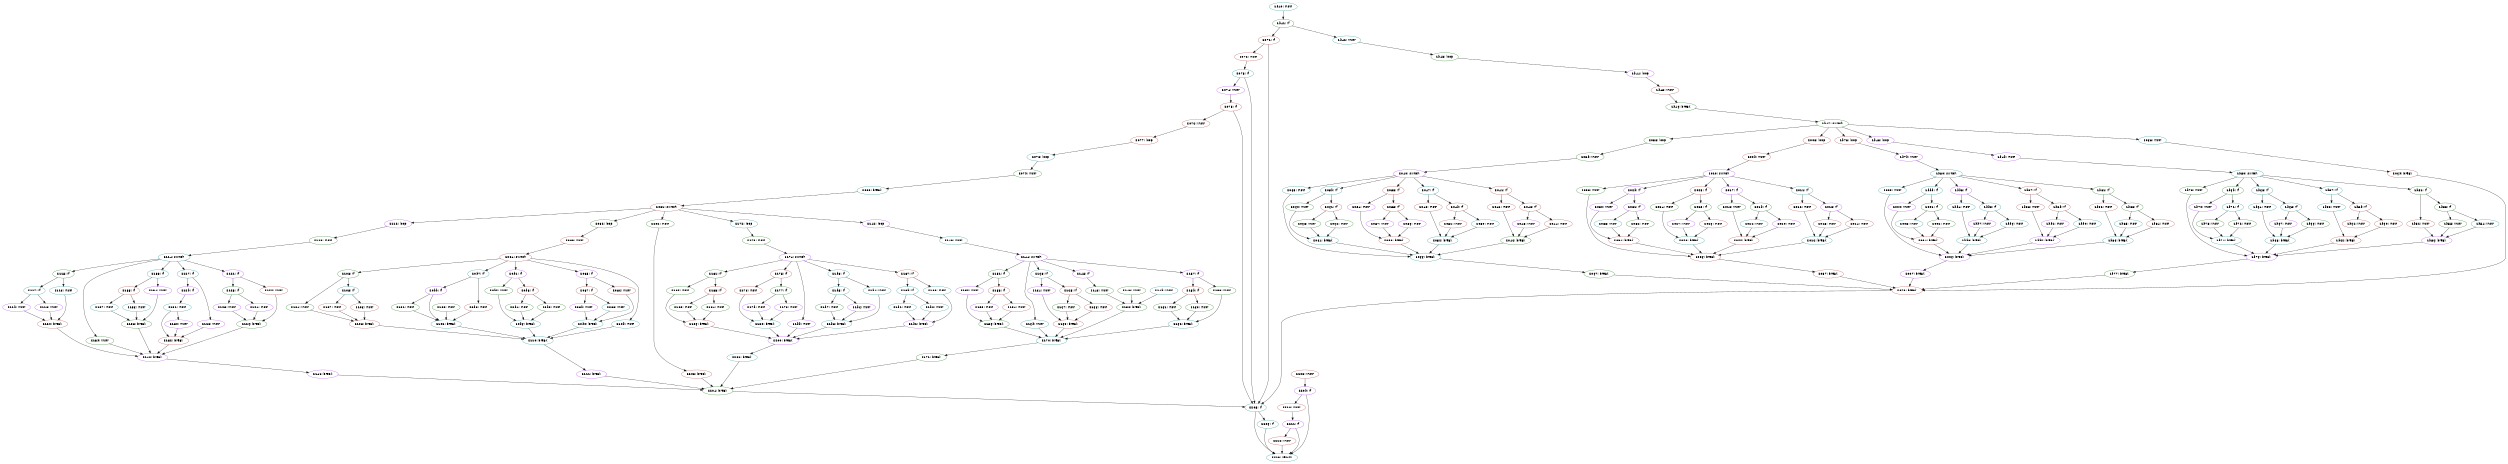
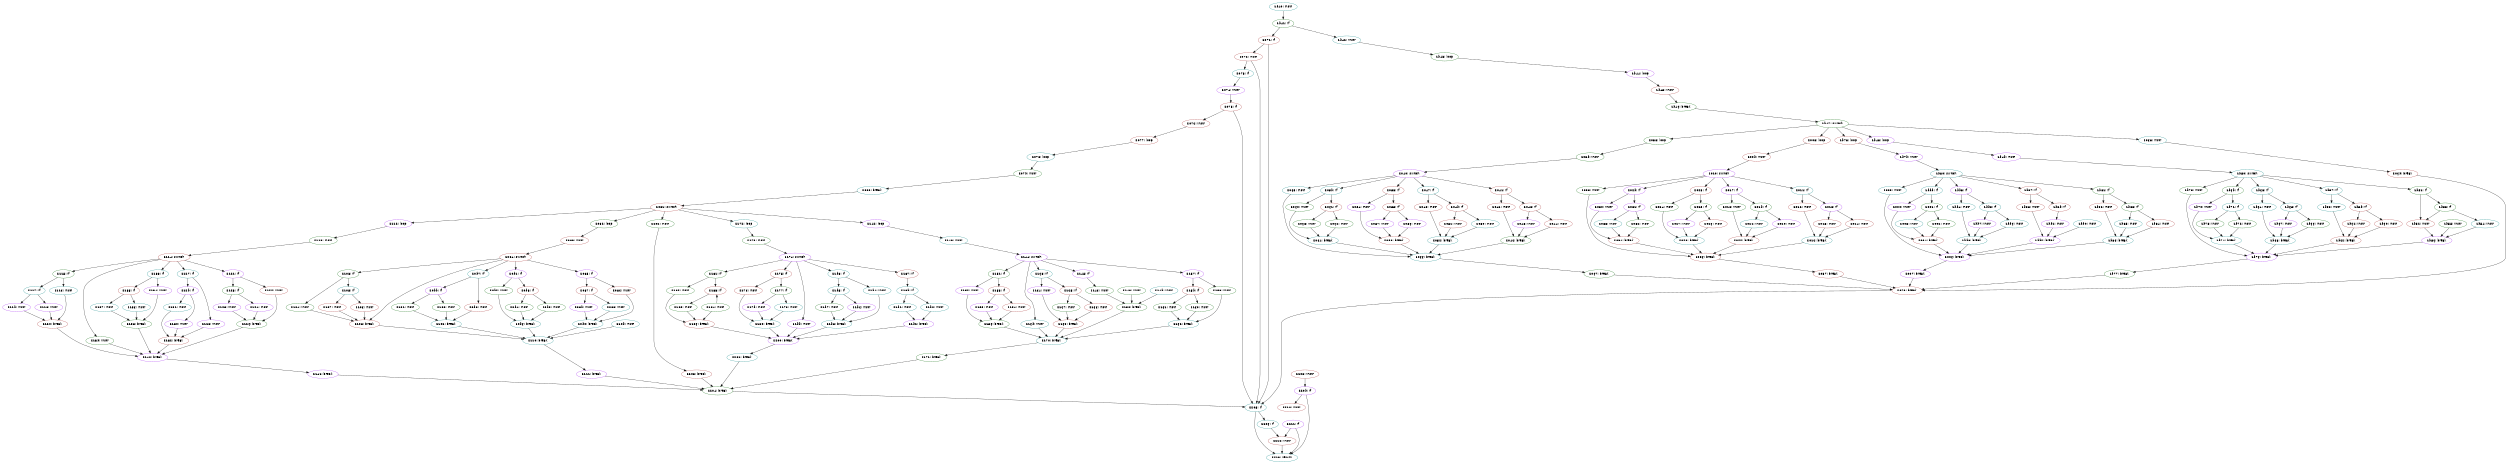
edge "1953: if" -> "1955: instr": now "1953: if" -> "1952: instr"
edge "1989: if" -> "1990: instr": removed
edge "1961: instr" -> "1962: break": added
edge "2073: if" -> "2205: if": now "2072: instr" -> "2205: if"
node "2114: switch": color teal -> brown
edge "2084: switch" -> "2109: instr": now "2084: switch" -> "2108: break"
node "2188: instr": removed
edge "2183: if" -> "2184: instr": reversed
node "2178: instr": color purple -> teal
edge "2099: if" -> "2102: break": now "2099: if" -> "2100: instr"
edge "2131: instr" -> "2130: instr": now "2129: if" -> "2130: instr"
edge "2210: instr" -> "2211: if": removed
edge "2206: if" -> "2213: return": now "2206: if" -> "2212: instr"
